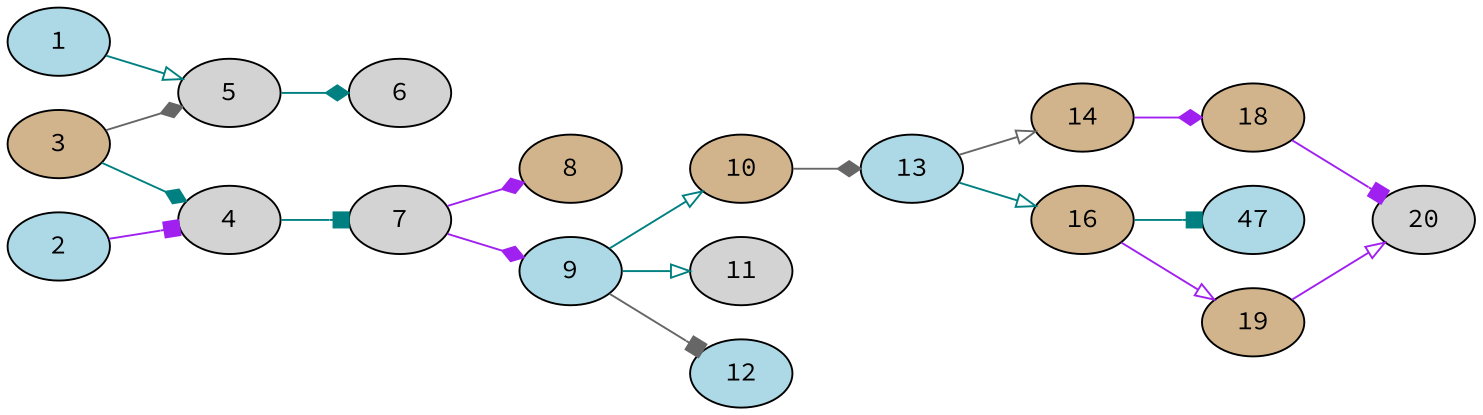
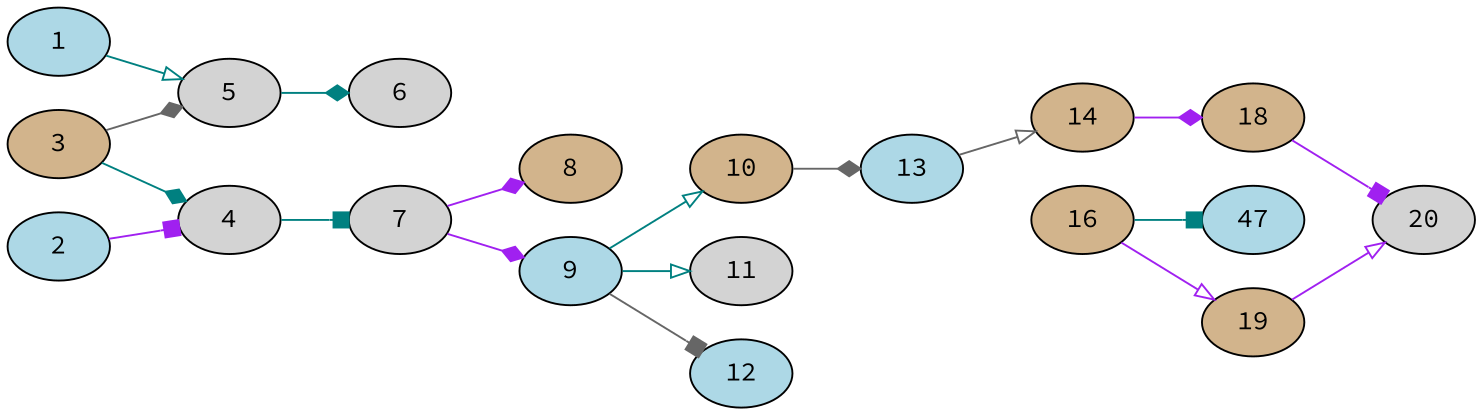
edge "13" -> "16": removed
